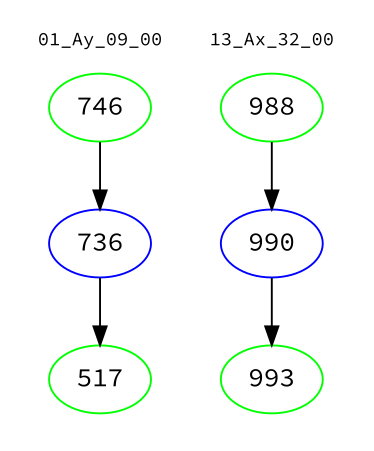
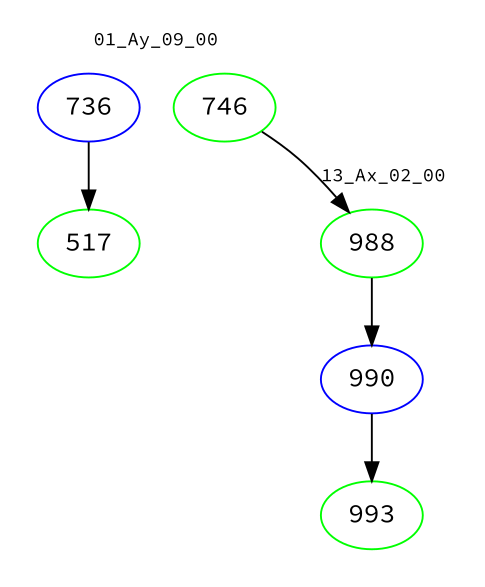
cluster "13_Ax_32_00": label "13_Ax_32_00" -> "13_Ax_02_00"
edge "746" -> "736": now "746" -> "988"
